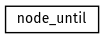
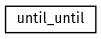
node "node_until": label "node_until" -> "until_until"
